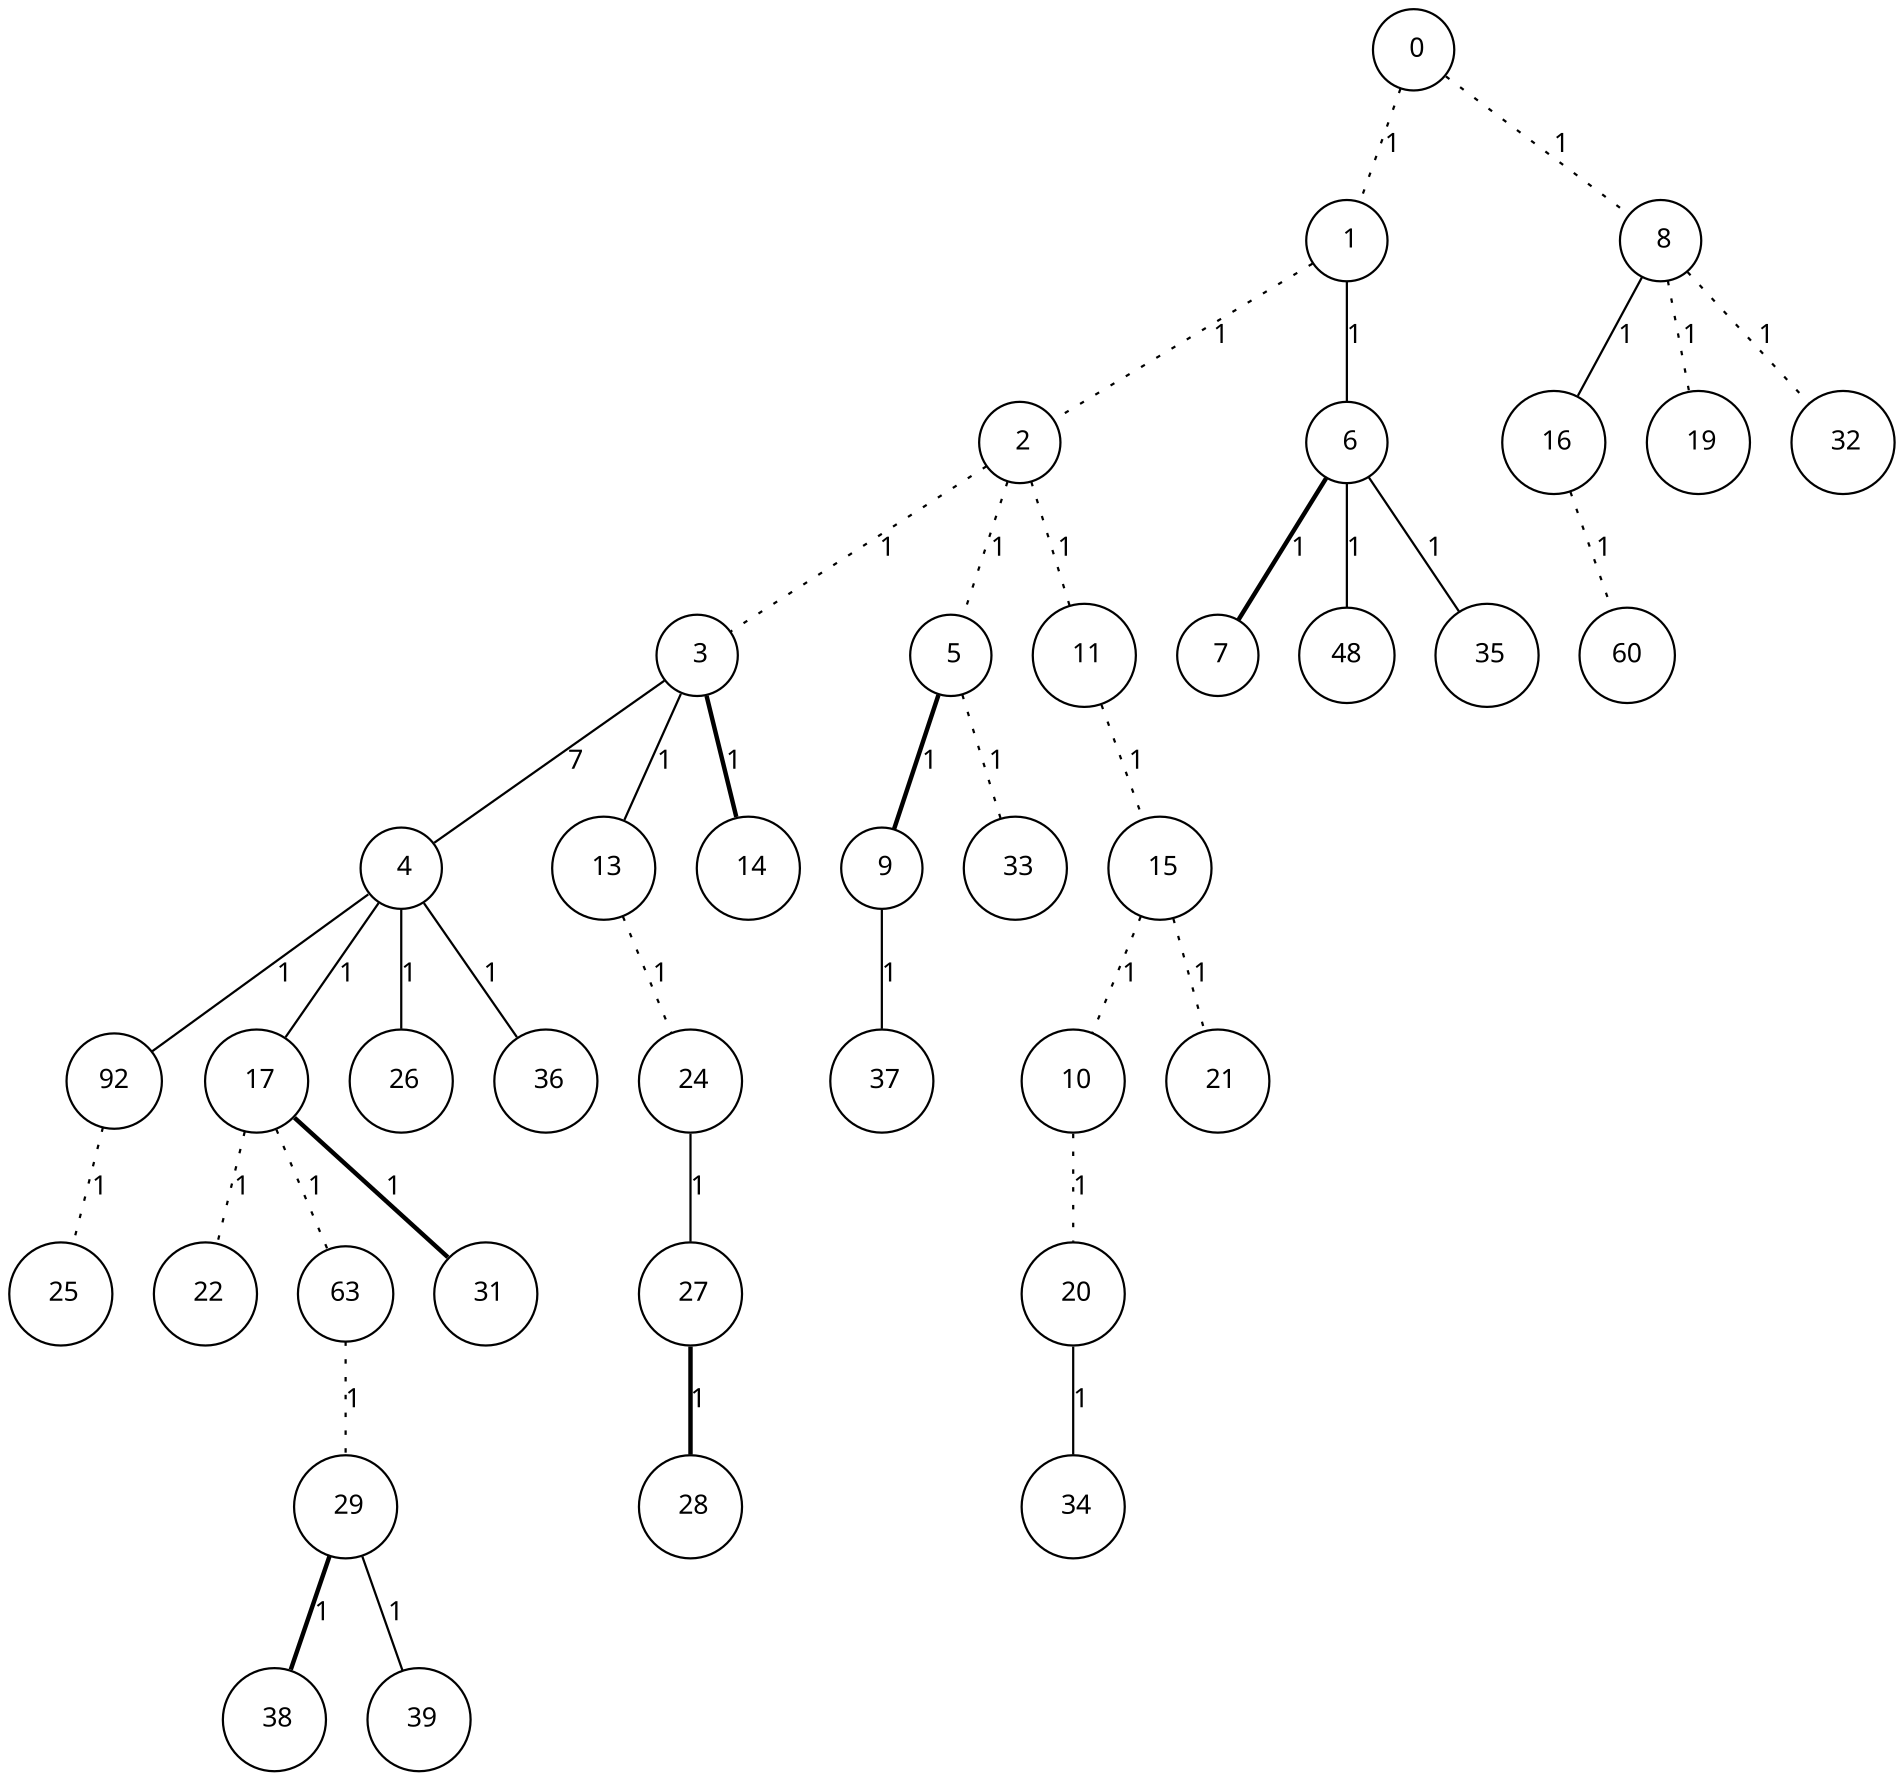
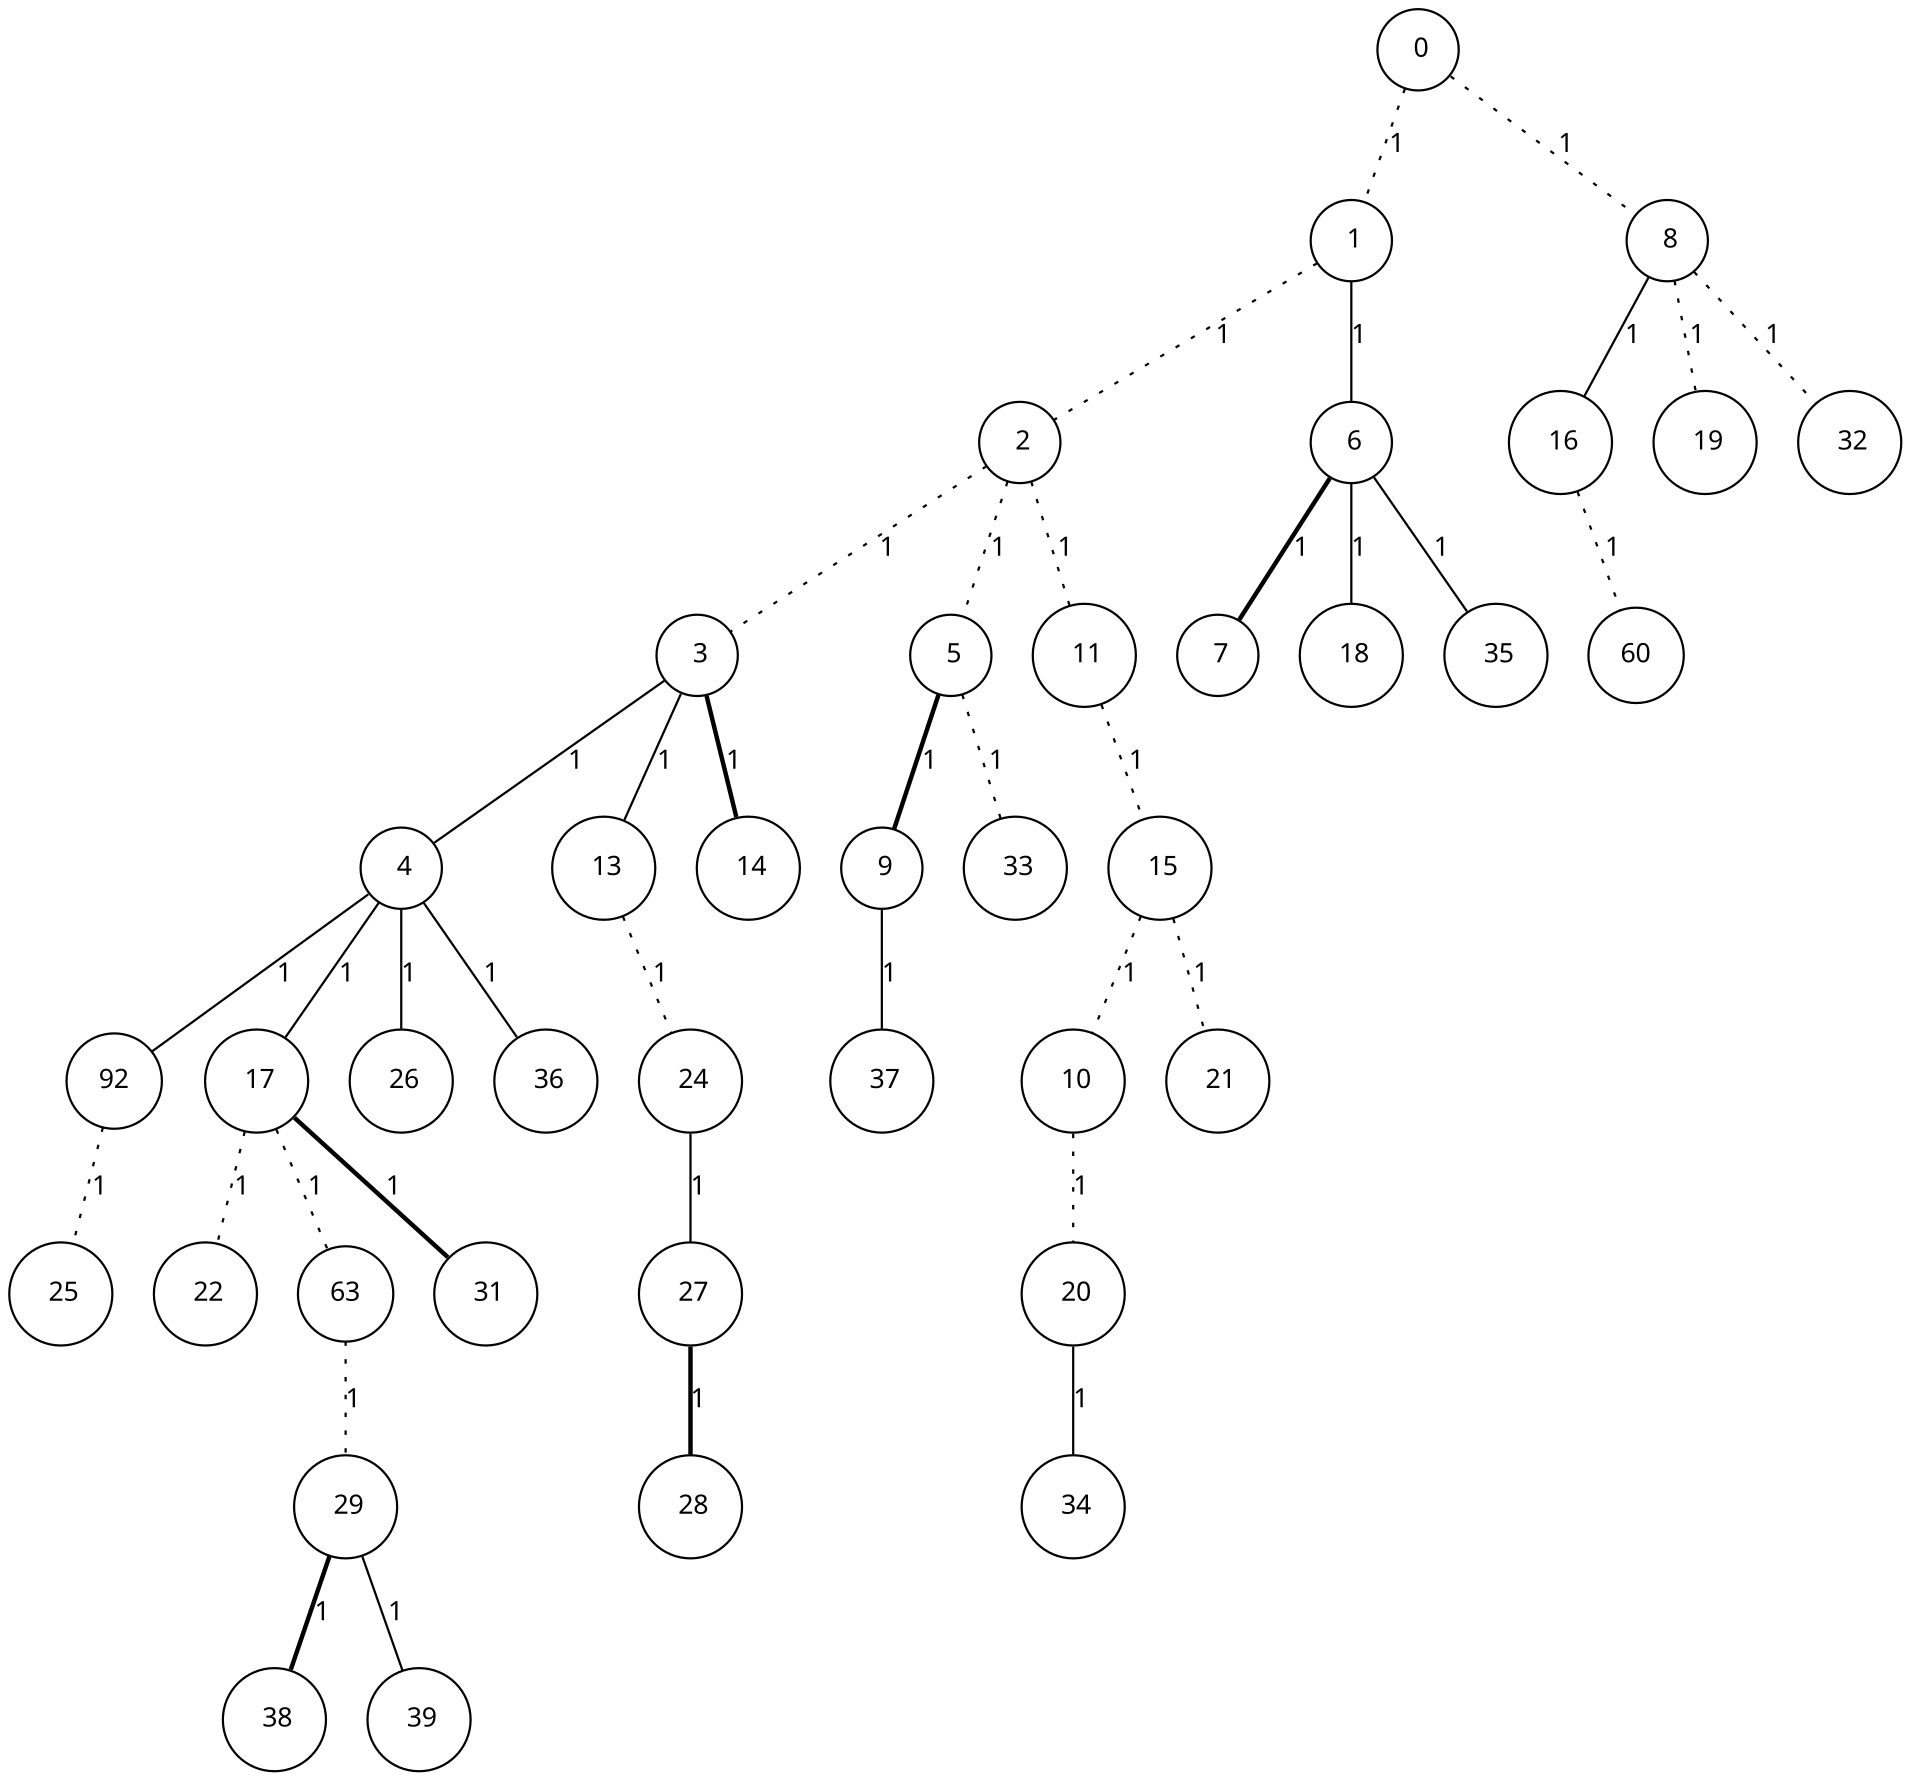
node "48": label "48" -> "18"
edge "3" -- "4": label "7" -> "1"
